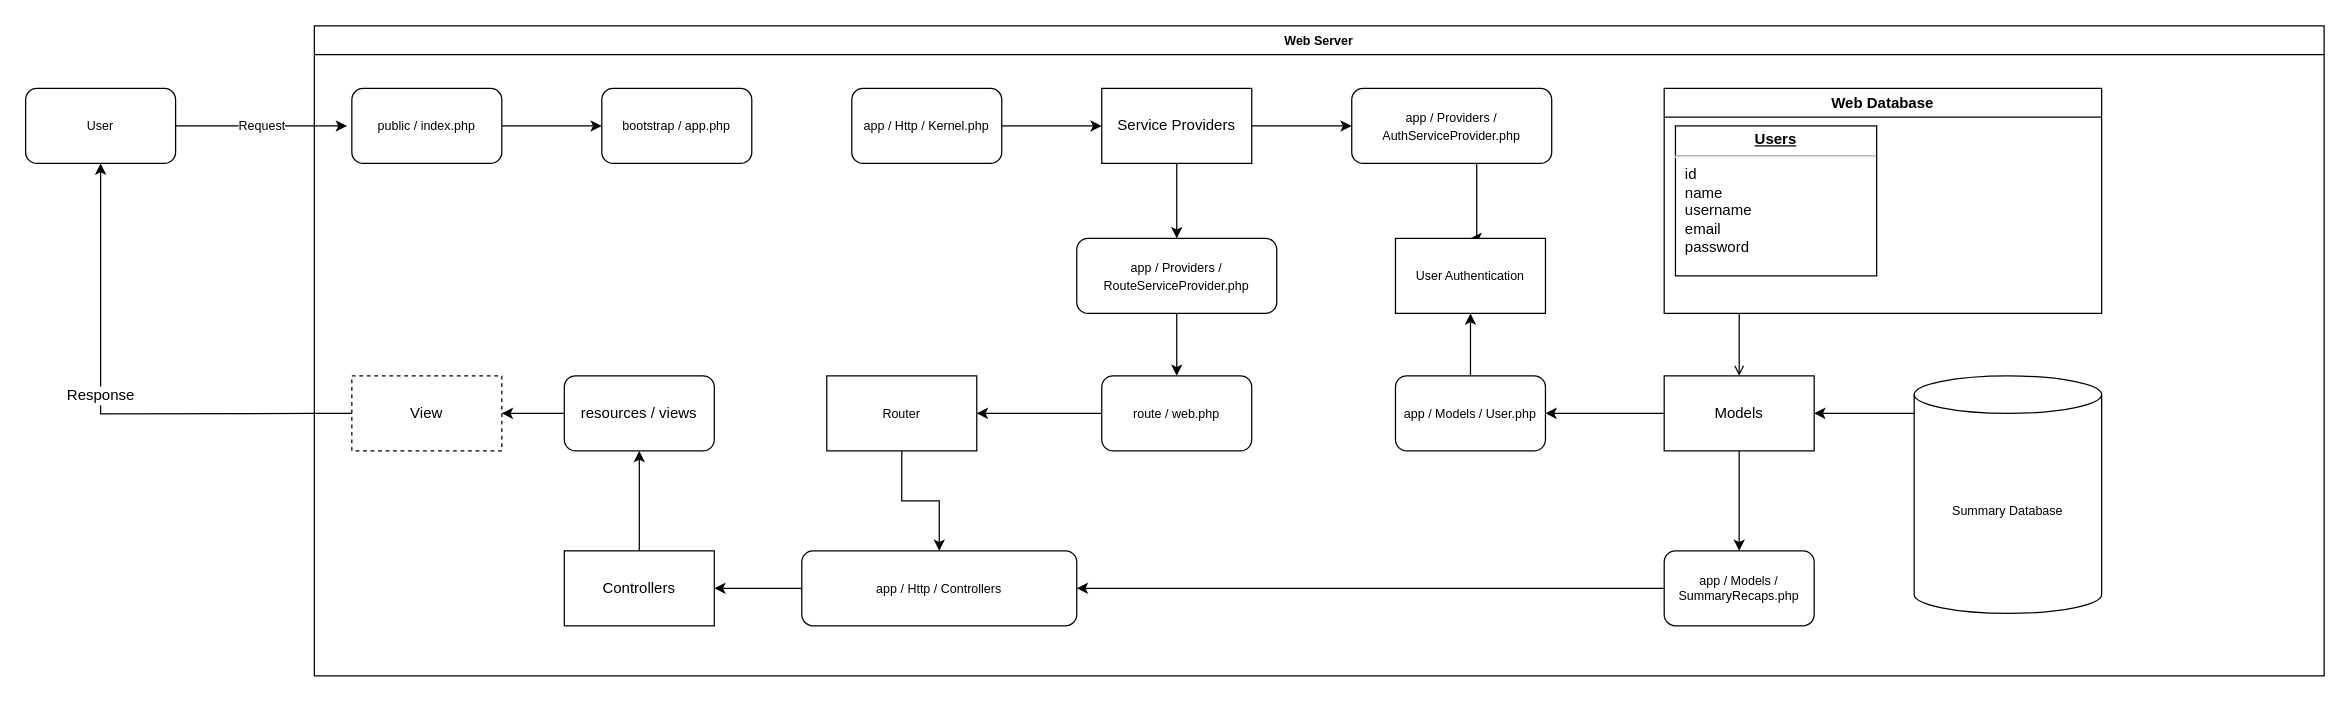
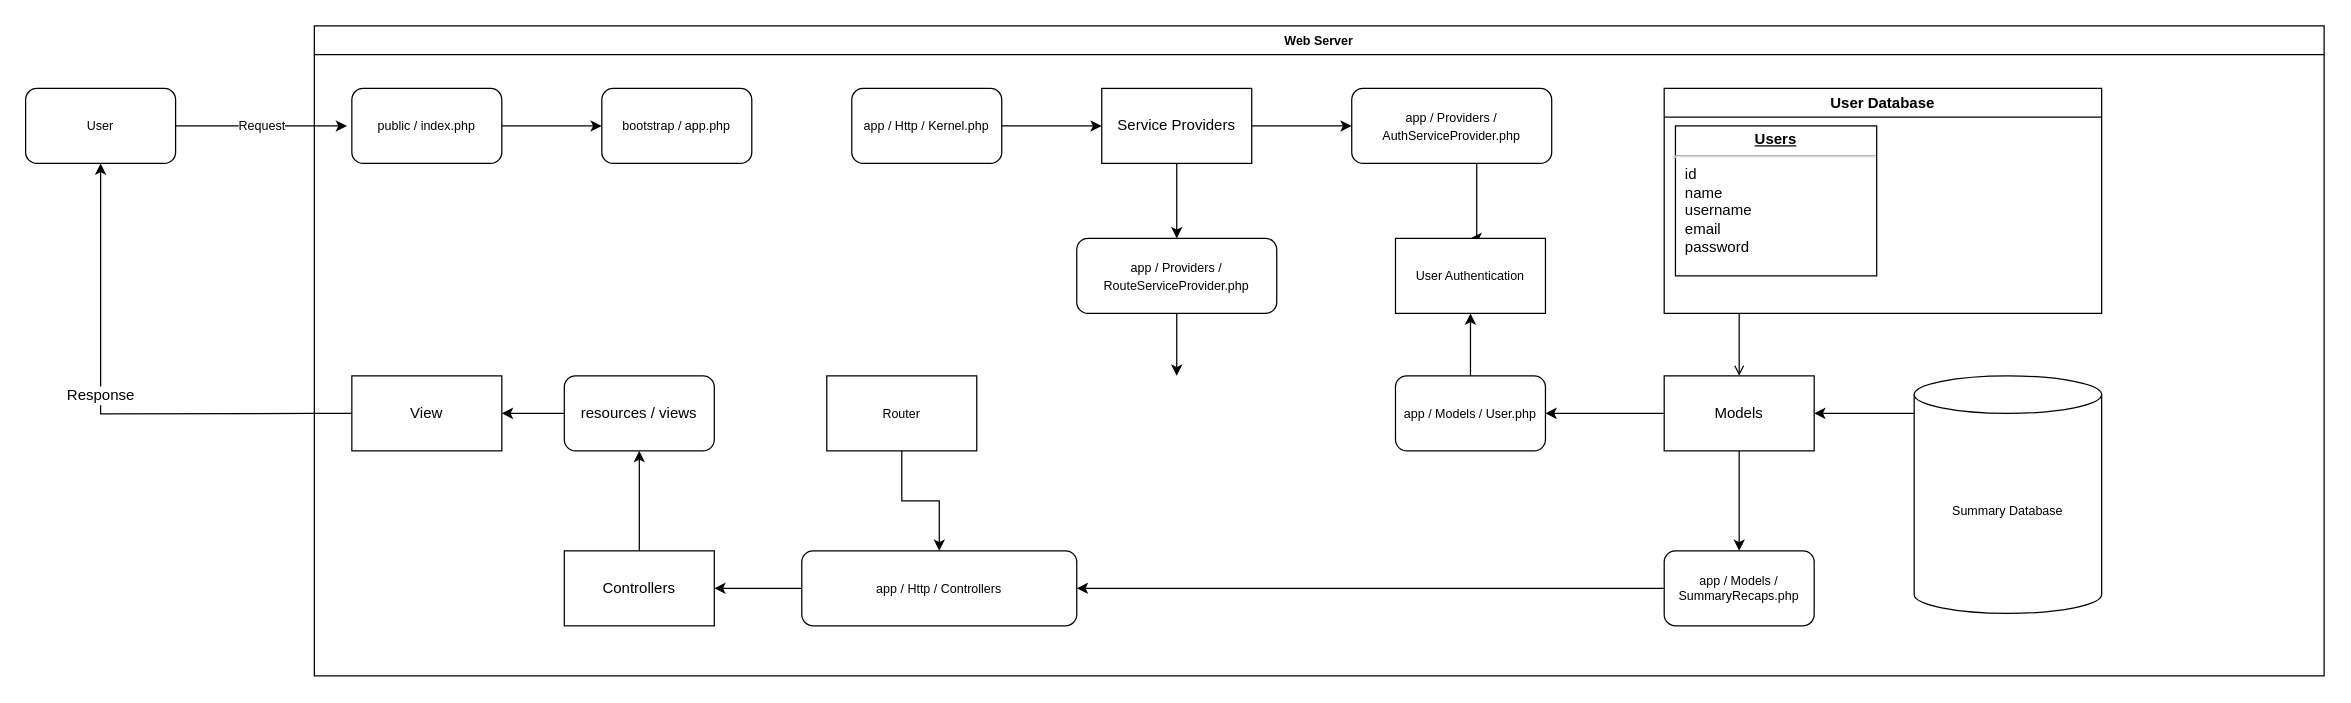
node "Web Database": label "Web Database" -> "User Database"
node "View": style dashed -> solid
edge "route / web.php" -> "Router": removed
node "route / web.php": removed
